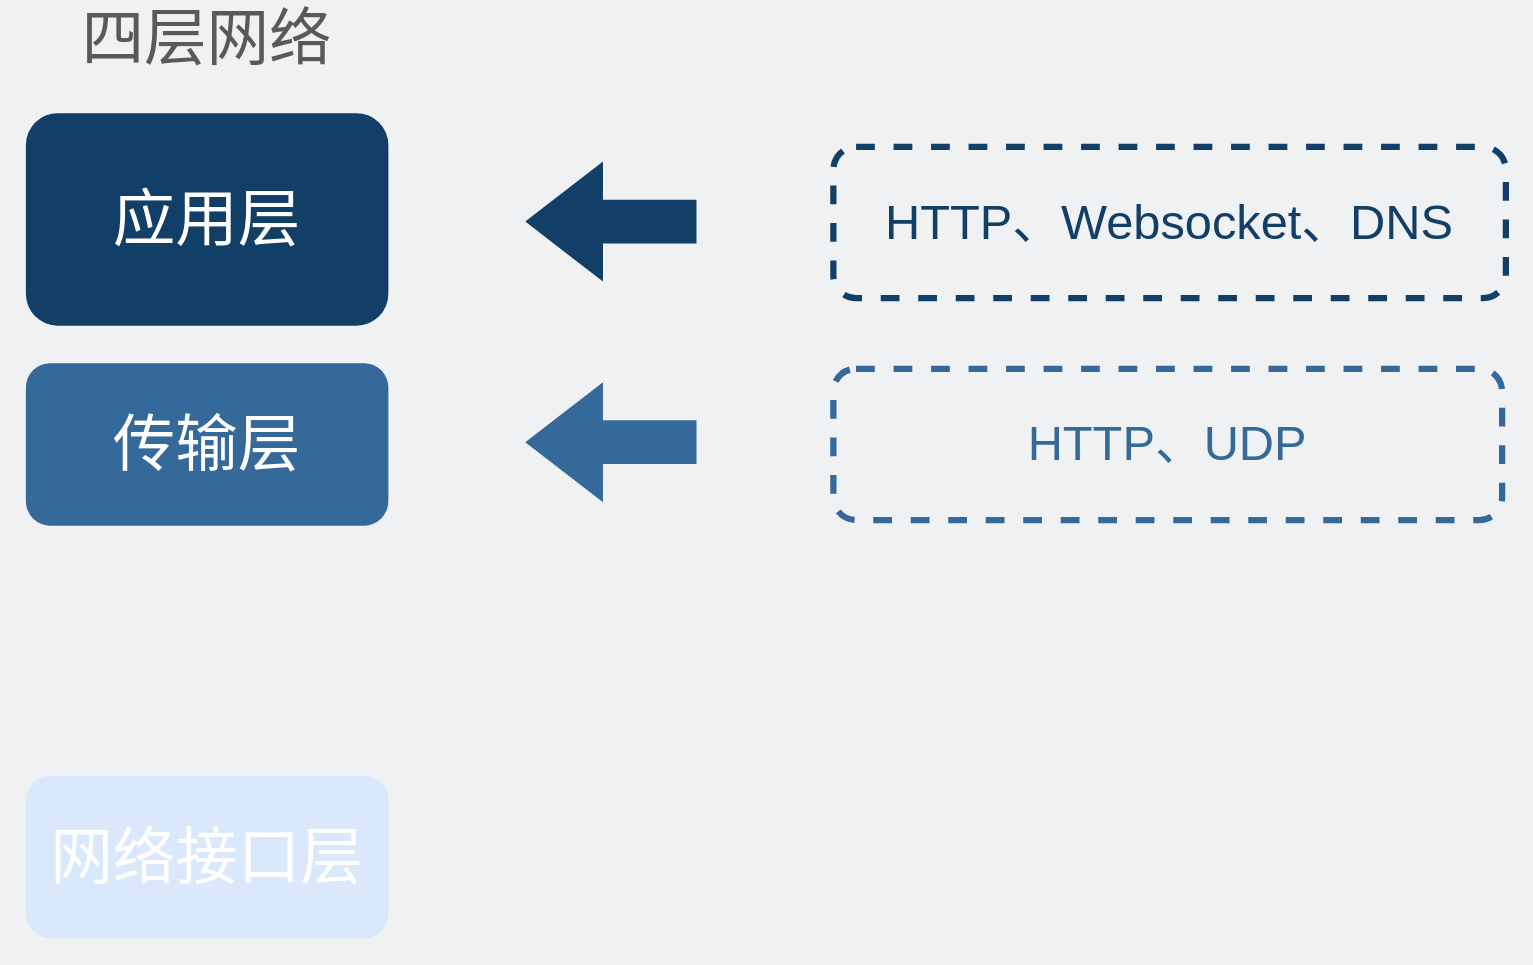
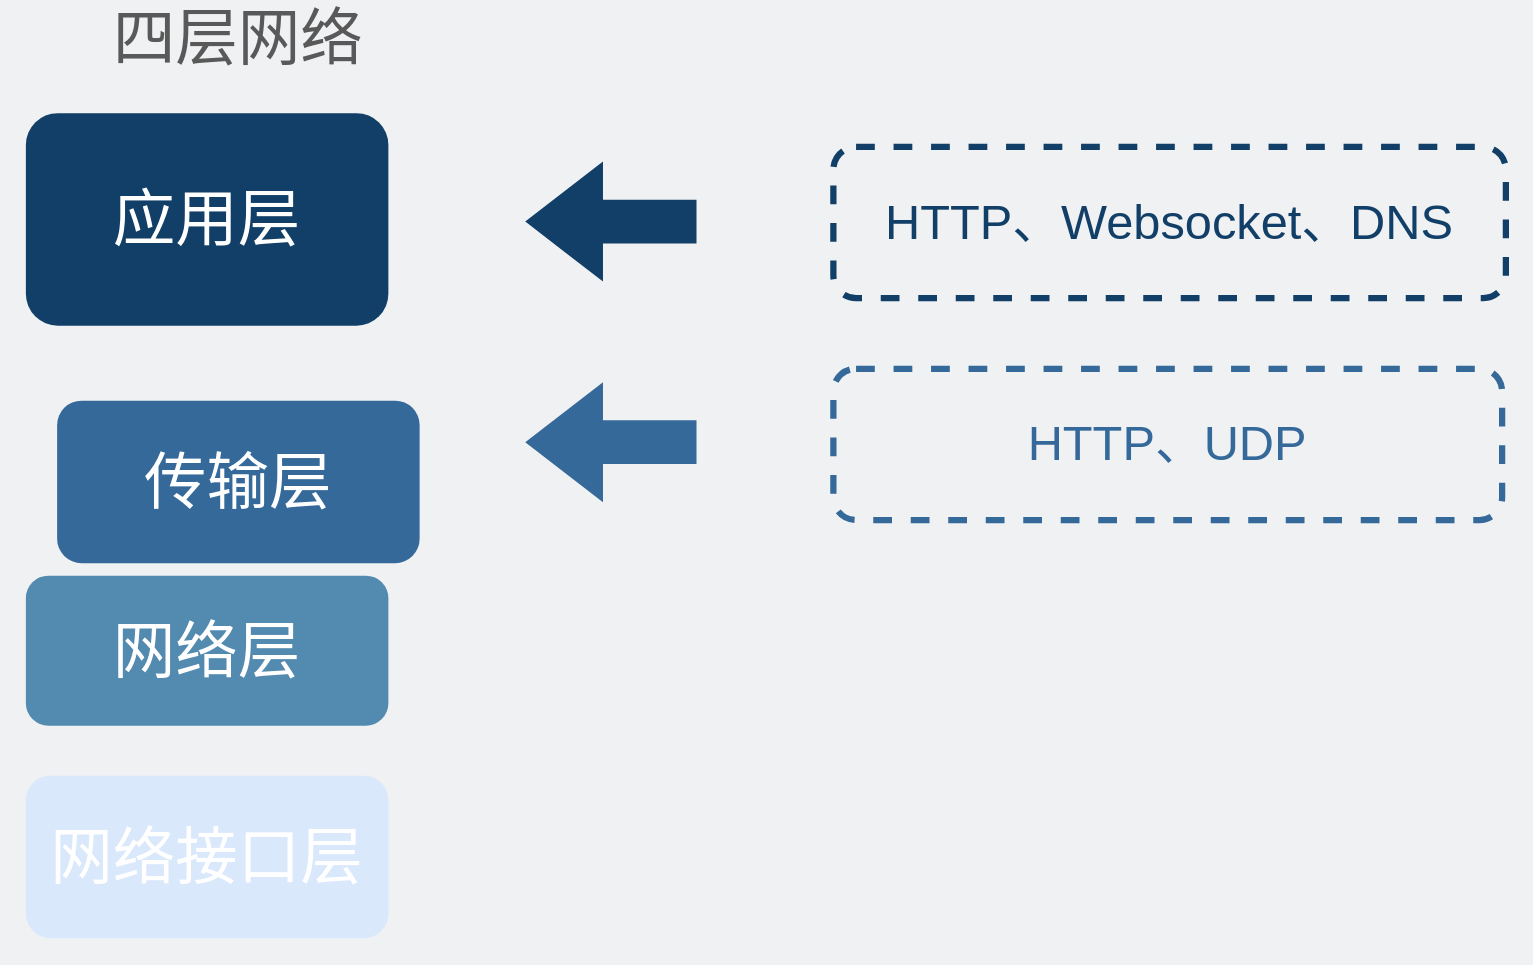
node "四层网络": moved (207, 38) -> (238, 38)
node "传输层": moved (207, 444) -> (238, 482)
node "网络层": added
